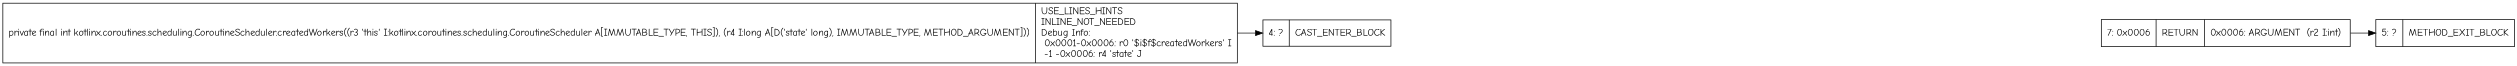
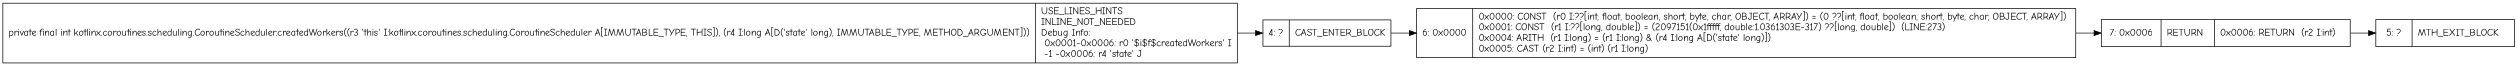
node "6: 0x0000": added
node "7: 0x0006": text "0x0006: ARGUMENT  (r2 I:int)" -> "0x0006: RETURN  (r2 I:int)"
node "5: ?": text "METHOD_EXIT_BLOCK" -> "MTH_EXIT_BLOCK"
